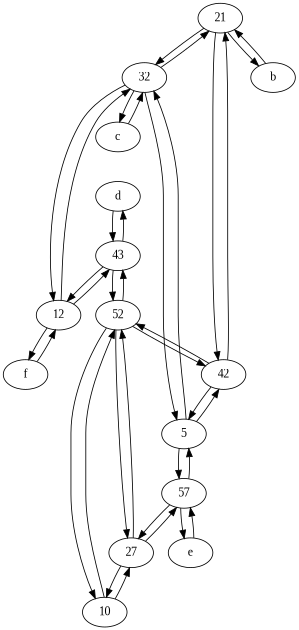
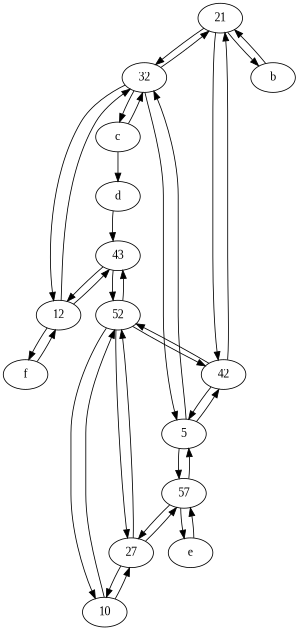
edge "43" -> "d": now "c" -> "d"
